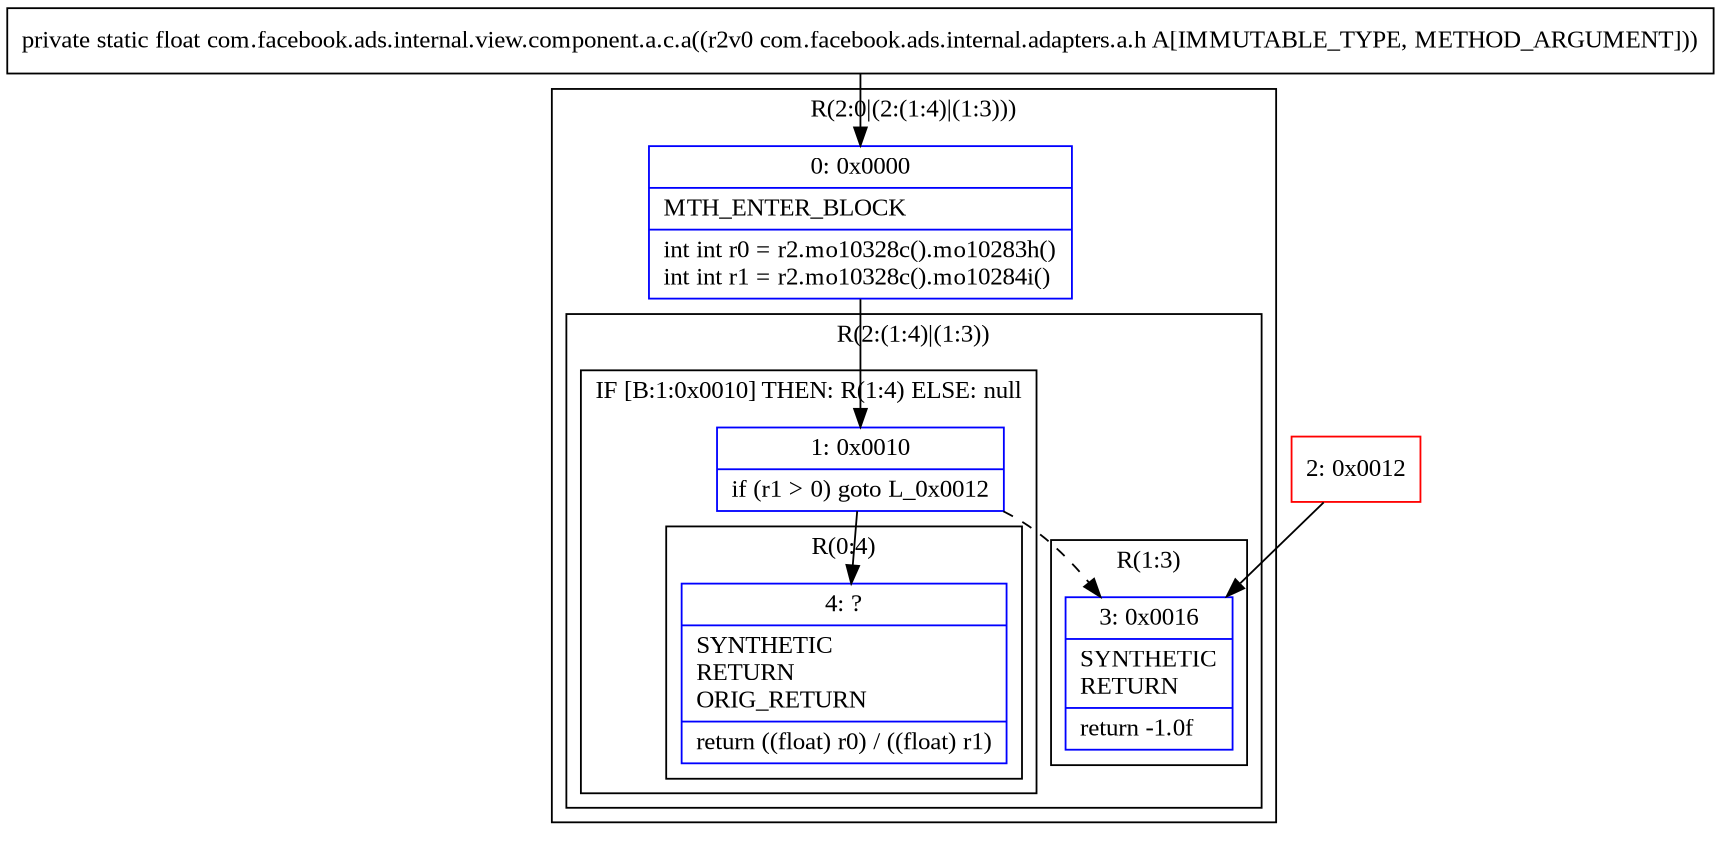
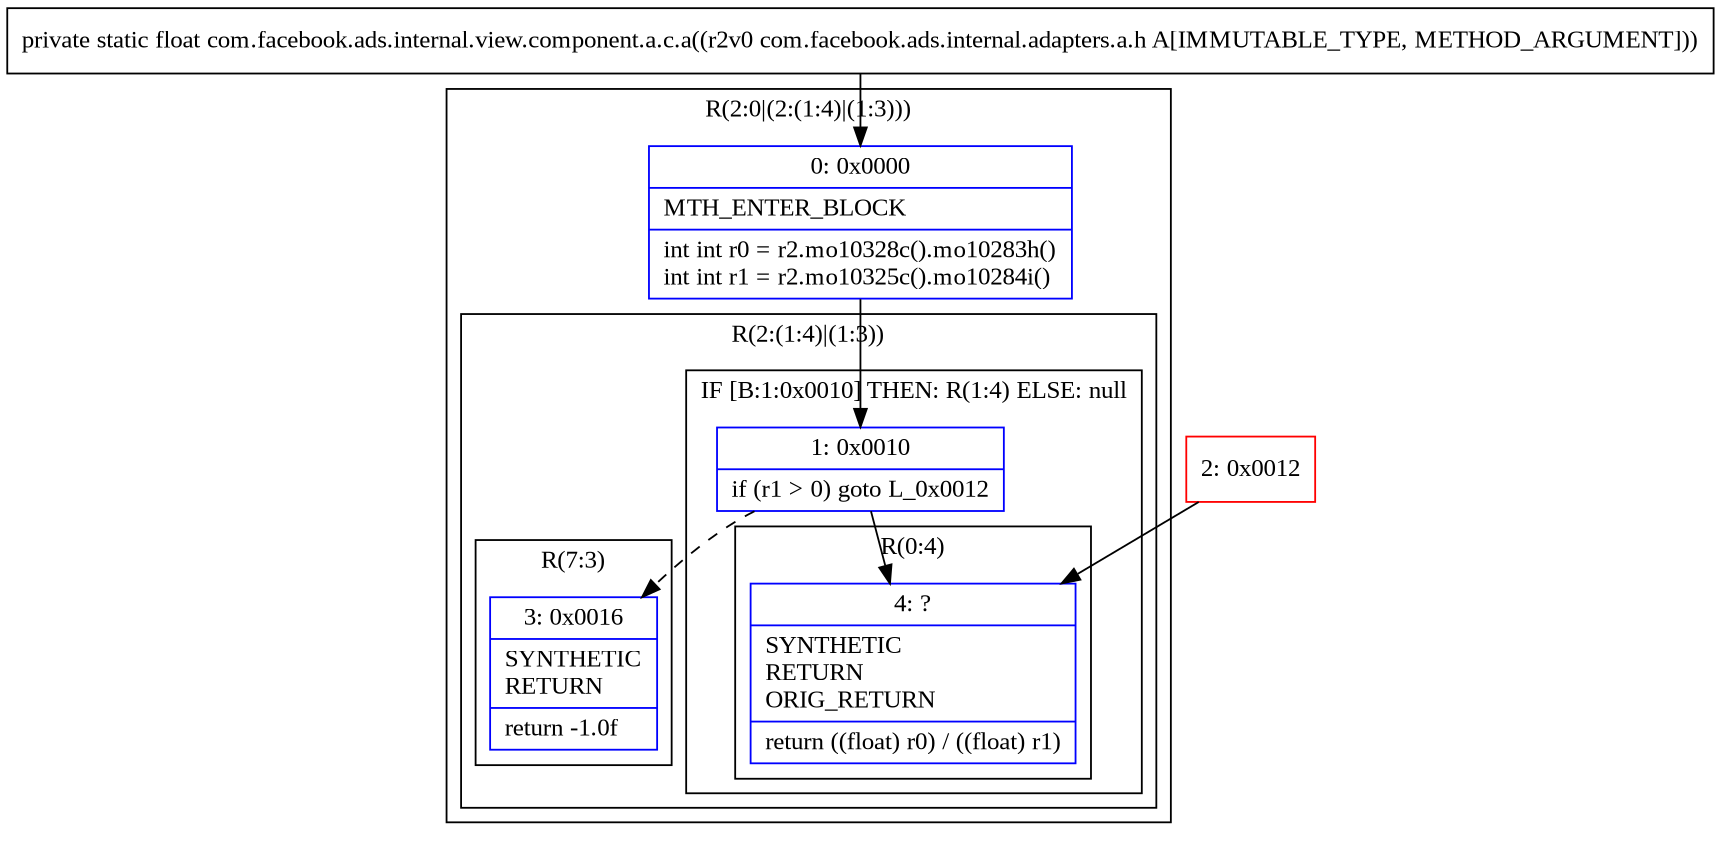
node "0: 0x0000": text "int int r1 = r2.mo10328c().mo10284i()" -> "int int r1 = r2.mo10325c().mo10284i()"
edge "2: 0x0012" -> "3: 0x0016": now "2: 0x0012" -> "4: ?"
cluster "R(1:3)": label "R(1:3)" -> "R(7:3)"
